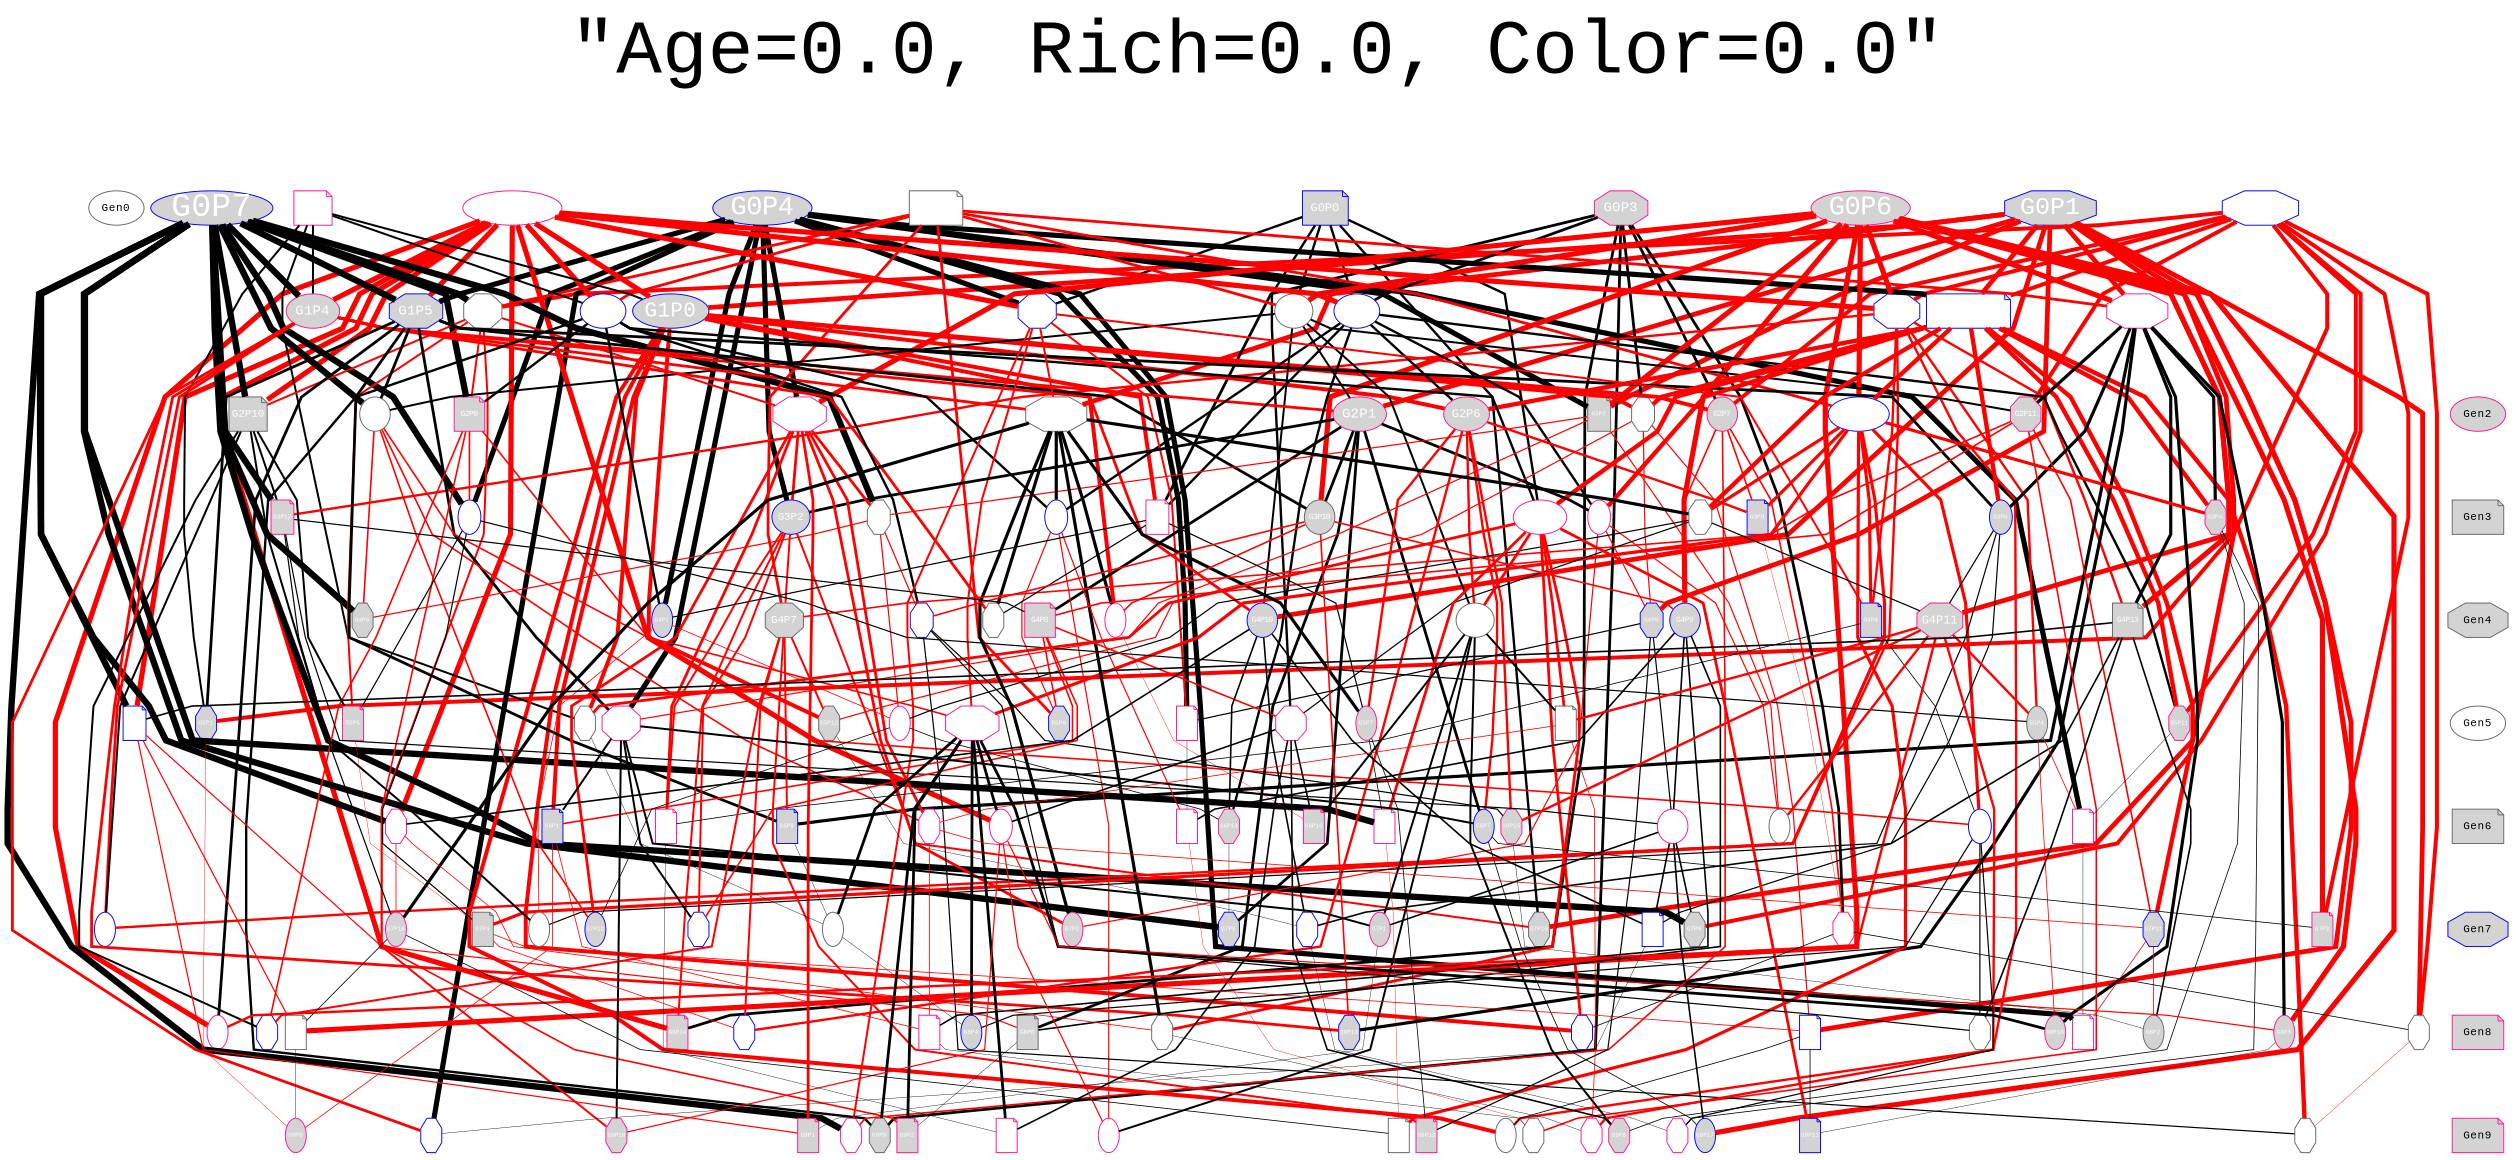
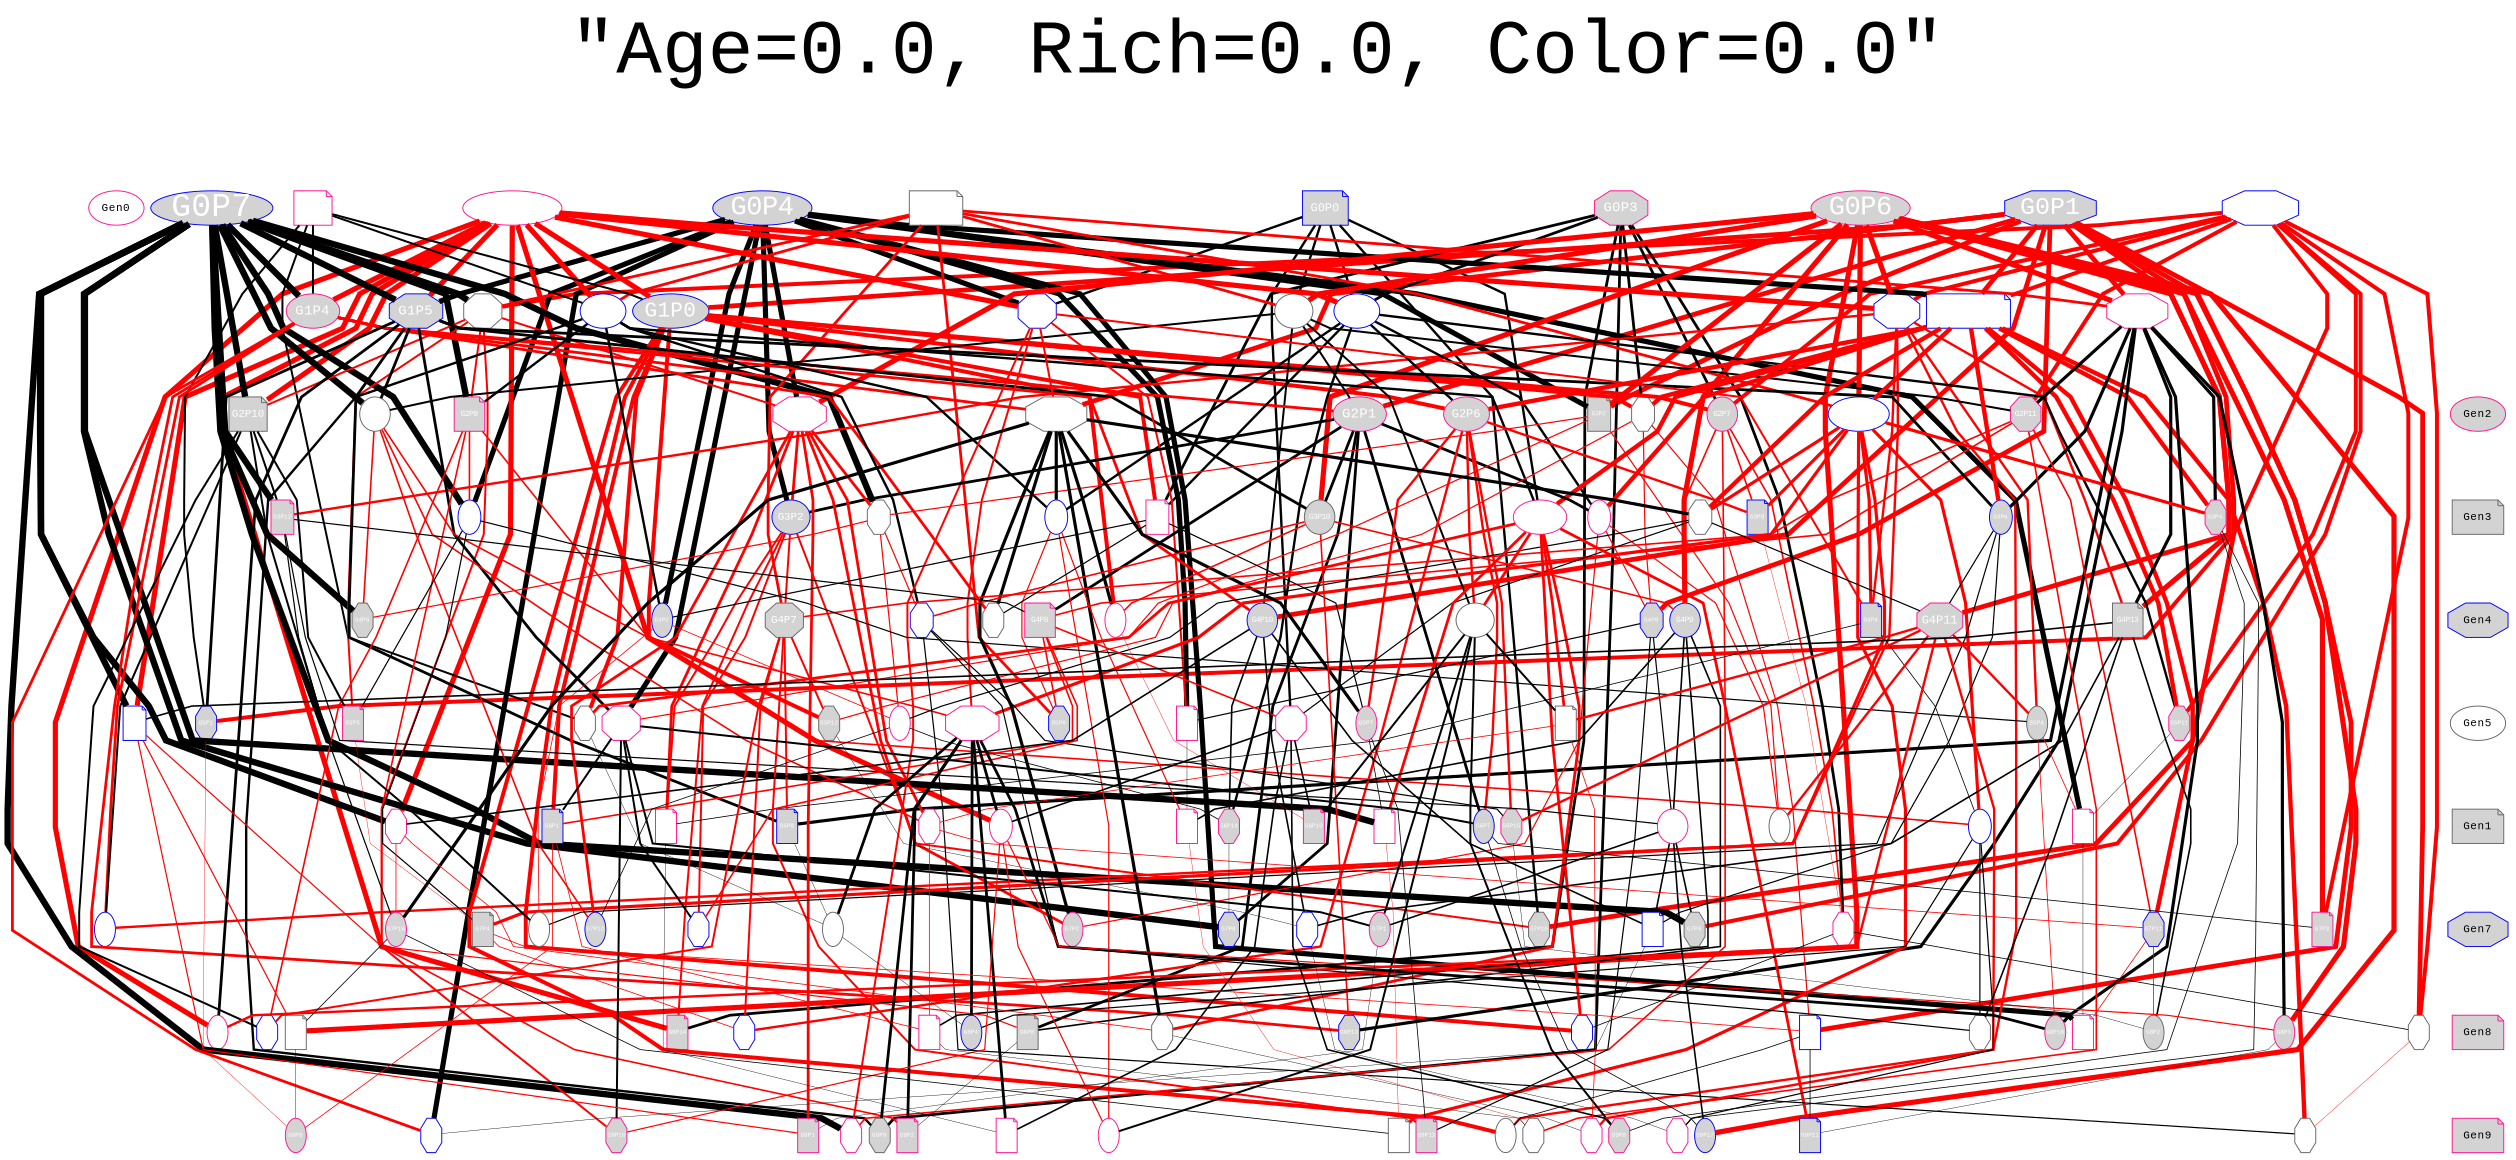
node "Gen0": color gray40 -> deeppink
node "Gen4": color gray40 -> blue
node "Gen6": label "Gen6" -> "Gen1"
